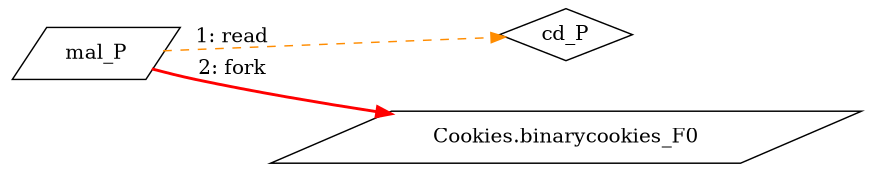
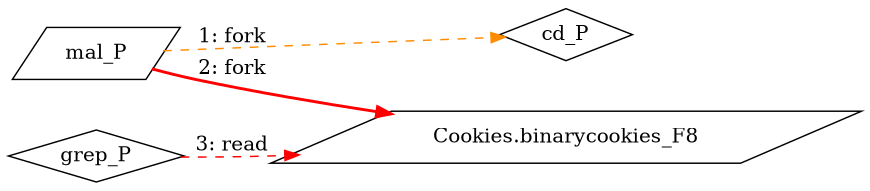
edge "mal_P" -> "cd_P": label "1: read" -> "1: fork"
node "Cookies.binarycookies_F0": label "Cookies.binarycookies_F0" -> "Cookies.binarycookies_F8"
node "grep_P": added
